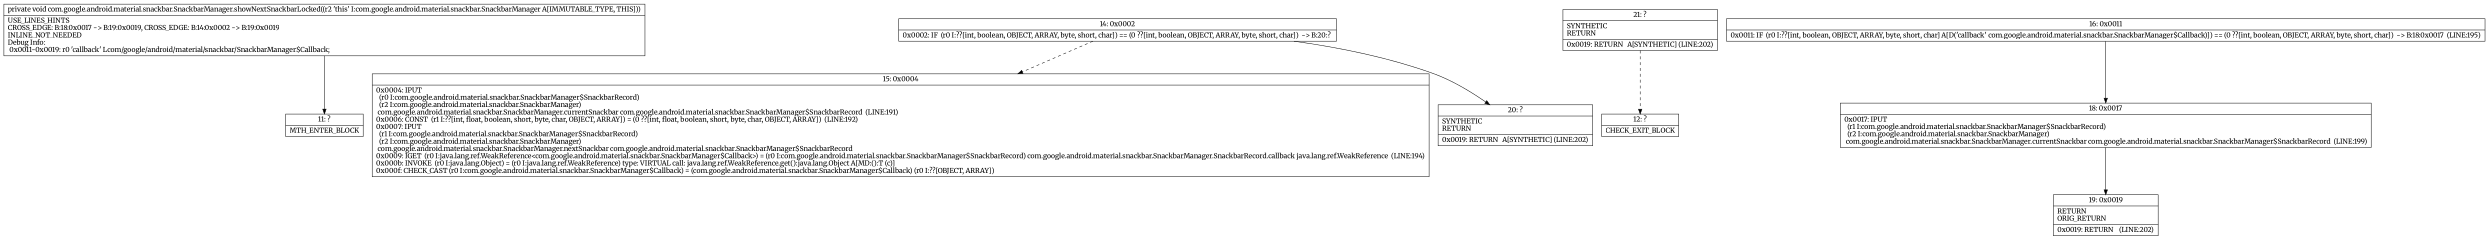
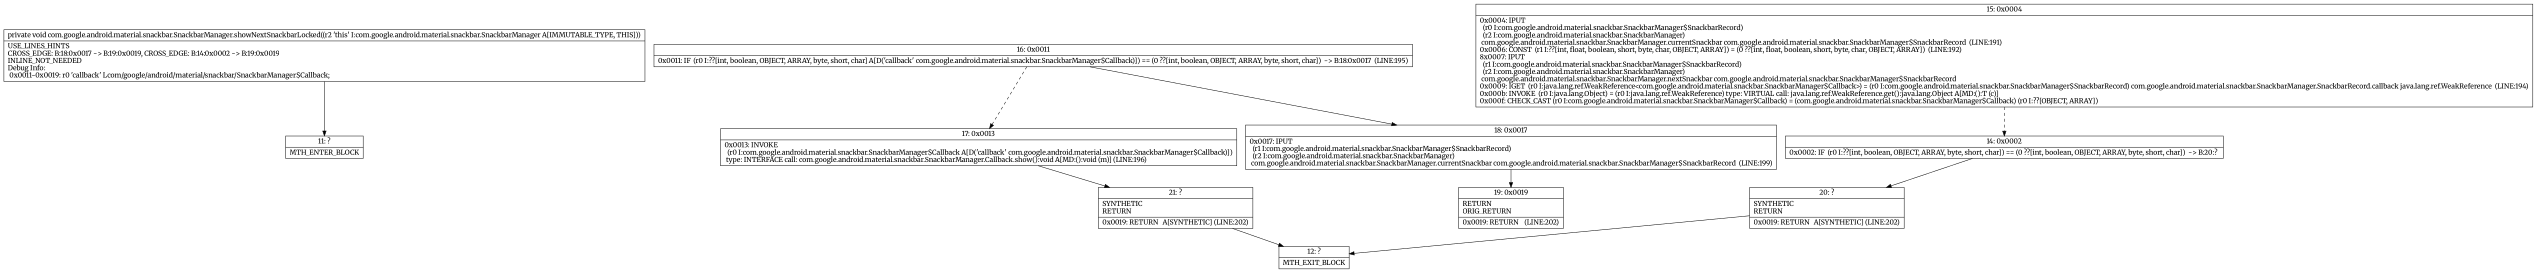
edge "14: 0x0002" -> "15: 0x0004": reversed
edge "21: ?" -> "12: ?": style dashed -> solid
node "15: 0x0004": text "0x0007: IPUT" -> "8x0007: IPUT"
node "12: ?": text "CHECK_EXIT_BLOCK" -> "MTH_EXIT_BLOCK"
node "17: 0x0013": added
edge "20: ?" -> "12: ?": added
